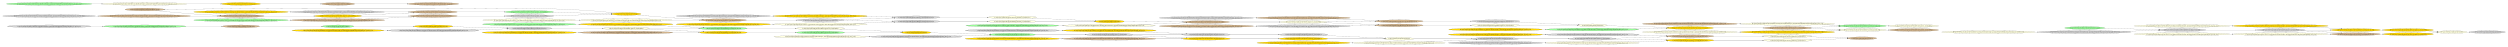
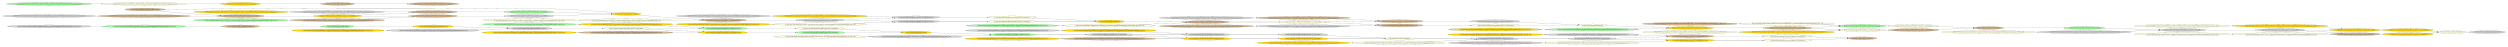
node "96 SqueezeNet/Sequential[features]/Fire[10]/cat": added
